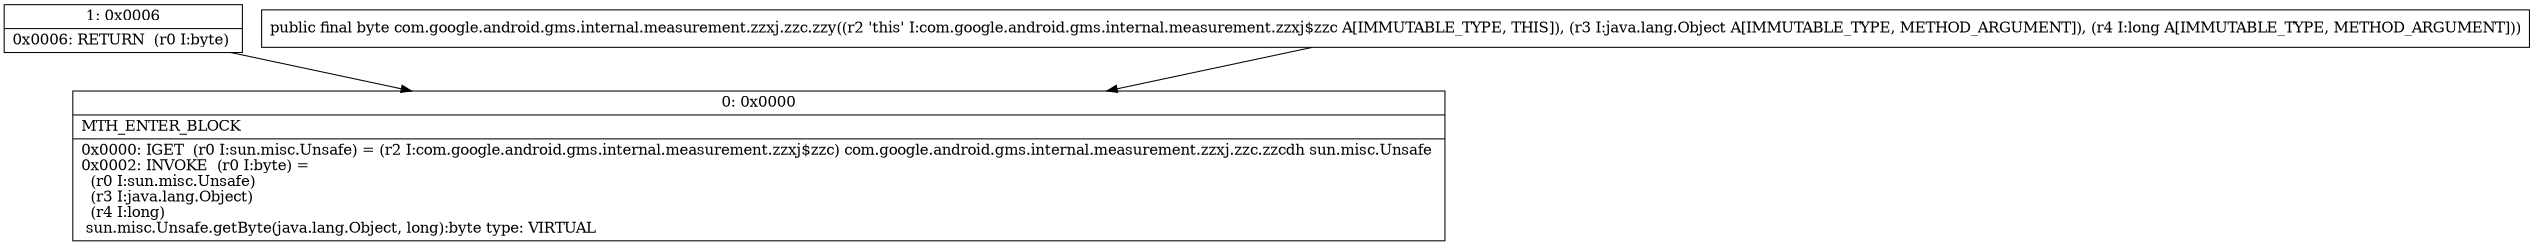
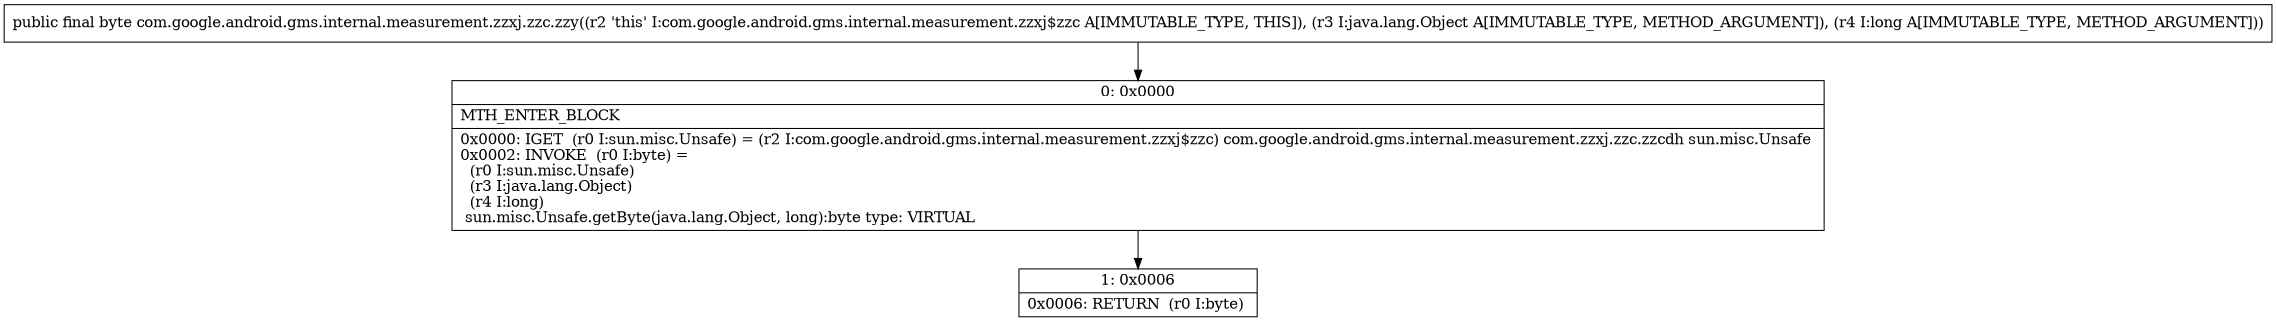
edge "1: 0x0006" -> "0: 0x0000": reversed
